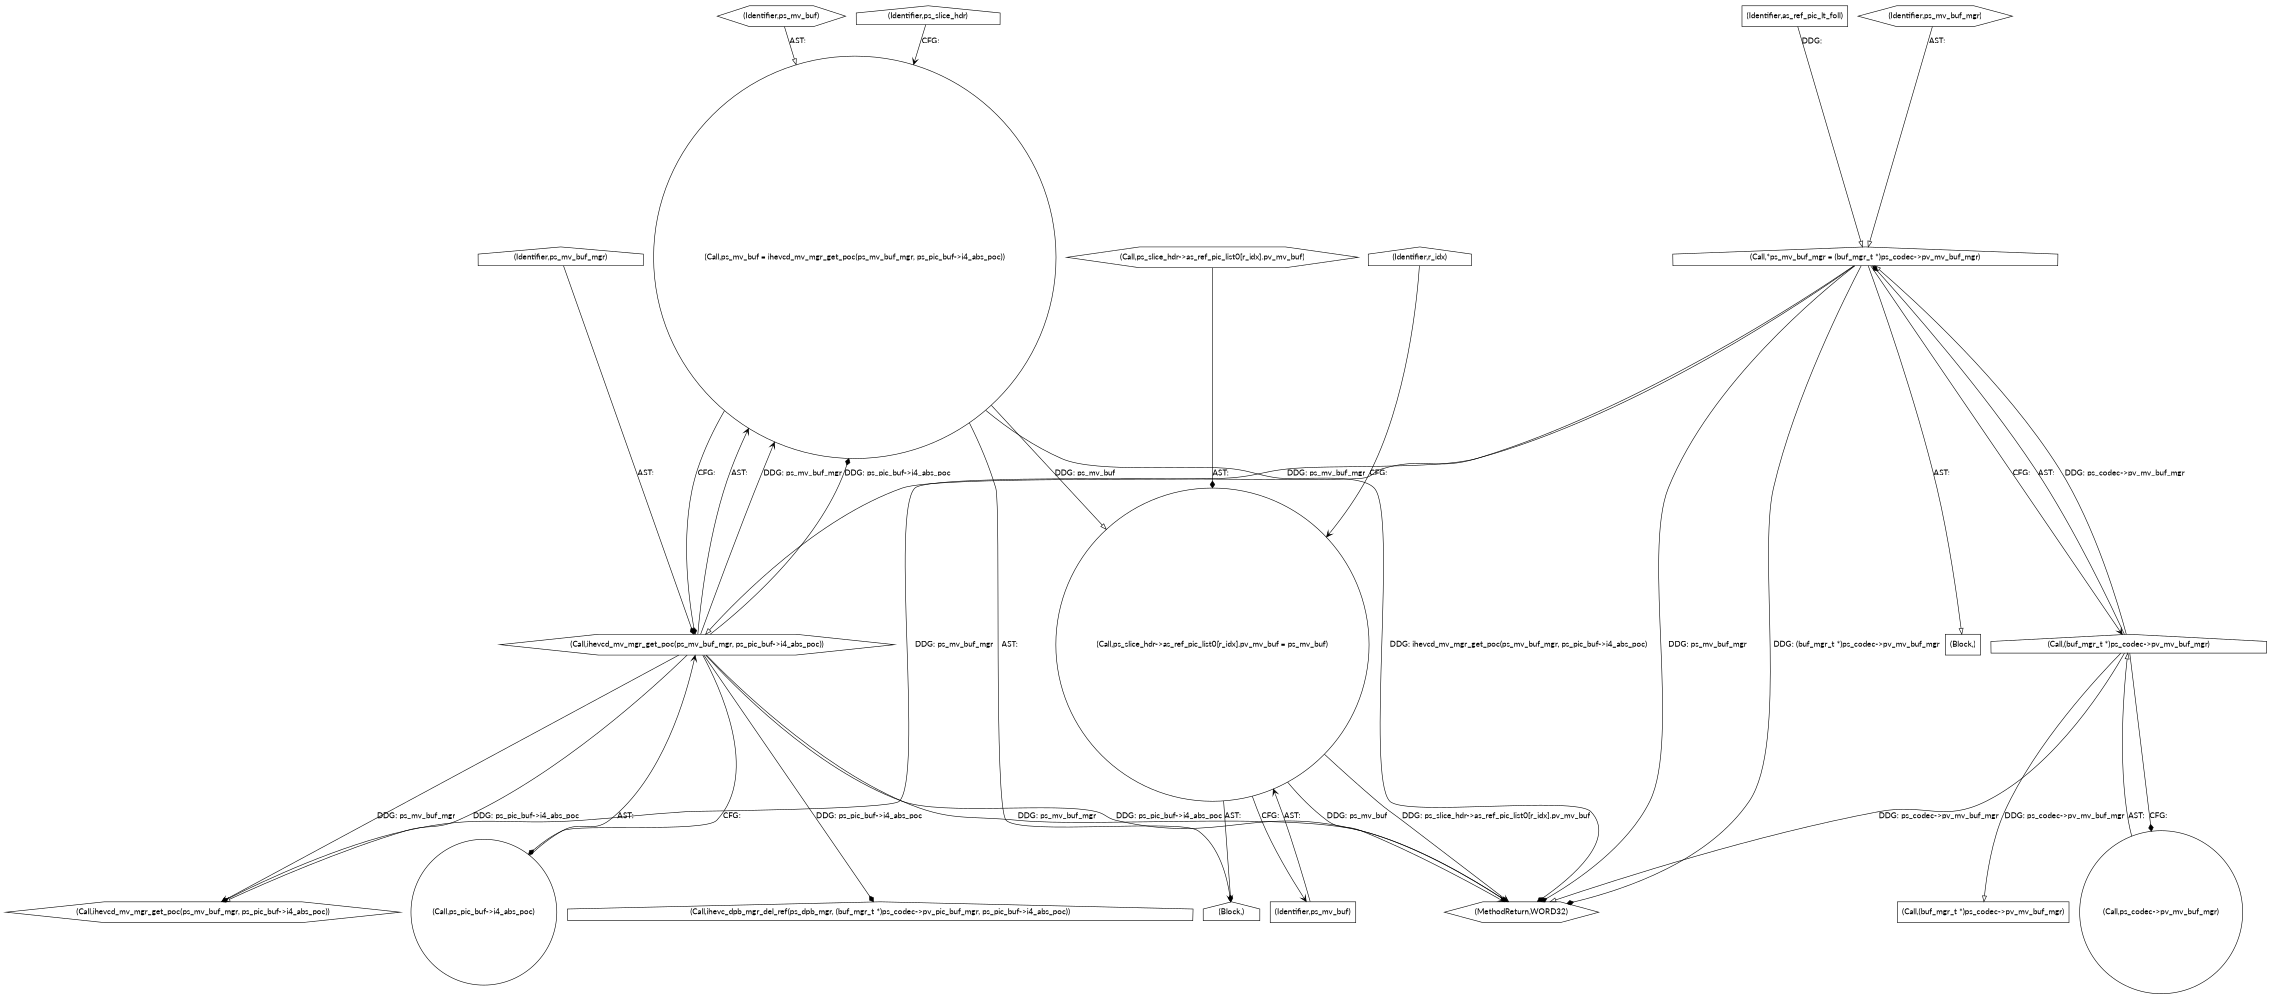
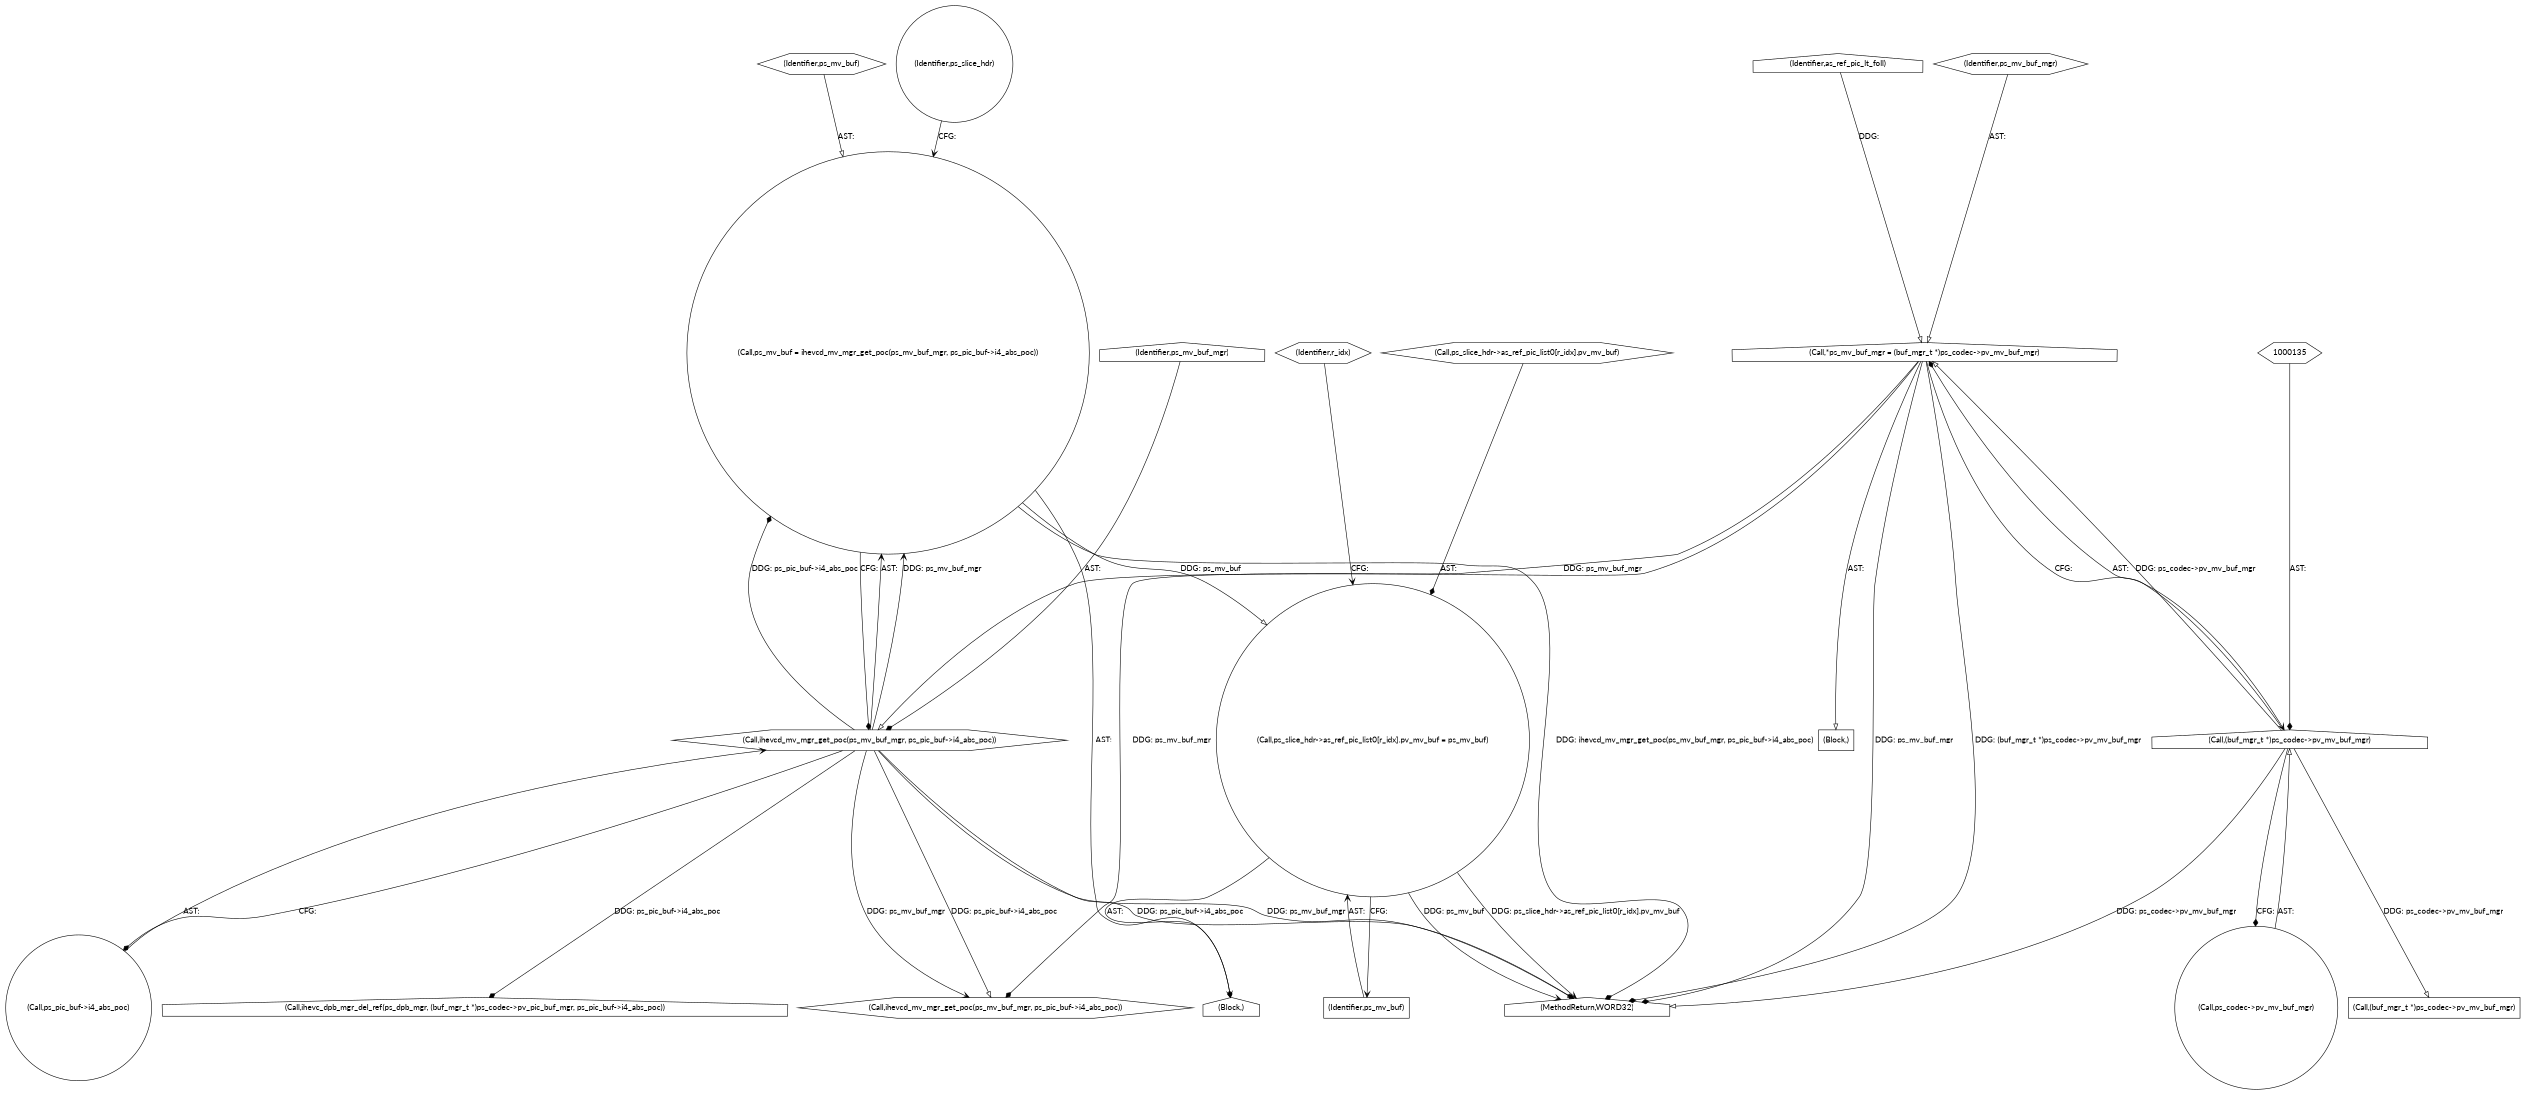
node "(Identifier,ps_slice_hdr)": shape house -> circle
node "(Identifier,as_ref_pic_lt_foll)": shape box -> house
node "(Identifier,r_idx)": shape house -> hexagon
node "1000135": added
node "(MethodReturn,WORD32)": shape hexagon -> house
